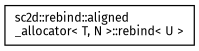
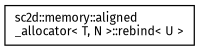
node "sc2d::rebind::aligned _allocator< T, N >::rebind< U >": label "sc2d::rebind::aligned _allocator< T, N >::rebind< U >" -> "sc2d::memory::aligned _allocator< T, N >::rebind< U >"
